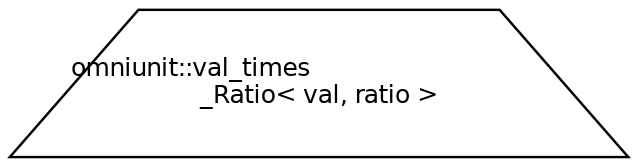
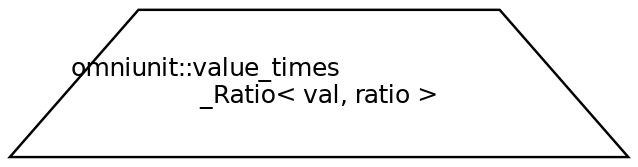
node "omniunit::val_times _Ratio< val, ratio >": label "omniunit::val_times _Ratio< val, ratio >" -> "omniunit::value_times _Ratio< val, ratio >"
